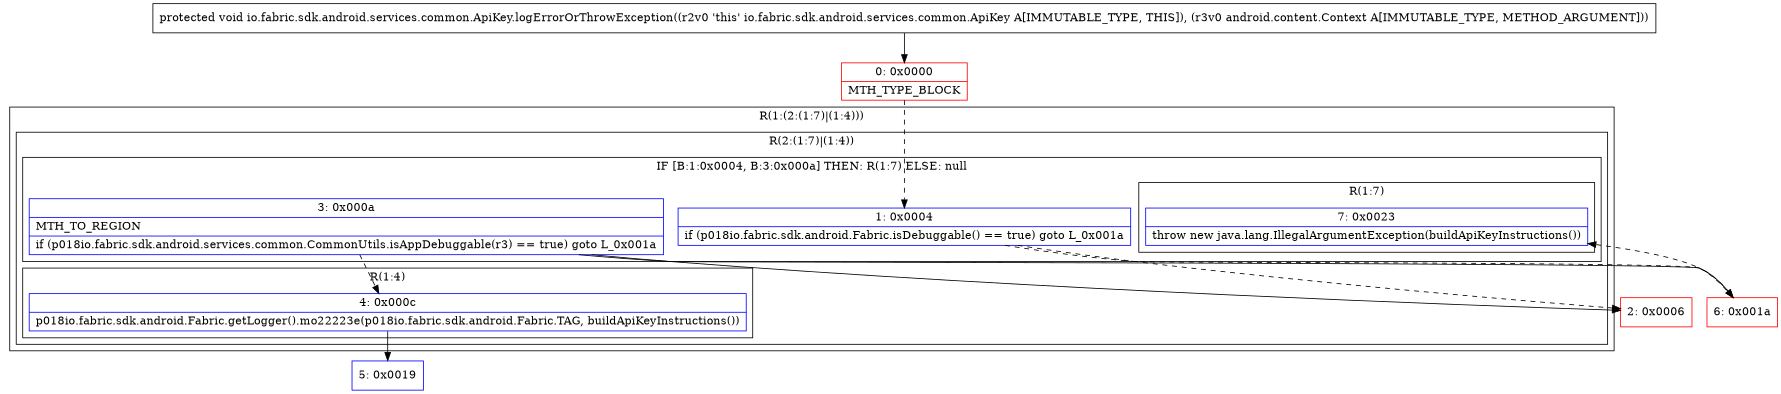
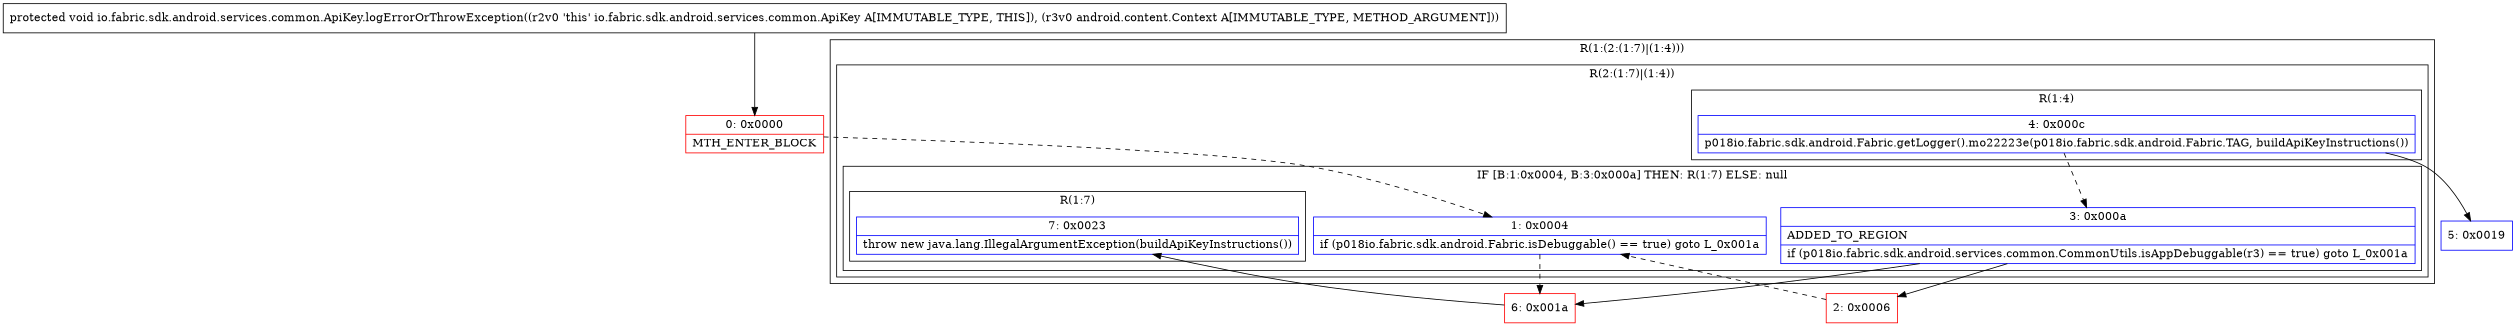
node "0: 0x0000": text "MTH_TYPE_BLOCK" -> "MTH_ENTER_BLOCK"
node "3: 0x000a": text "MTH_TO_REGION" -> "ADDED_TO_REGION"
edge "6: 0x001a" -> "7: 0x0023": style dashed -> solid
edge "3: 0x000a" -> "4: 0x000c": reversed
edge "1: 0x0004" -> "2: 0x0006": reversed
